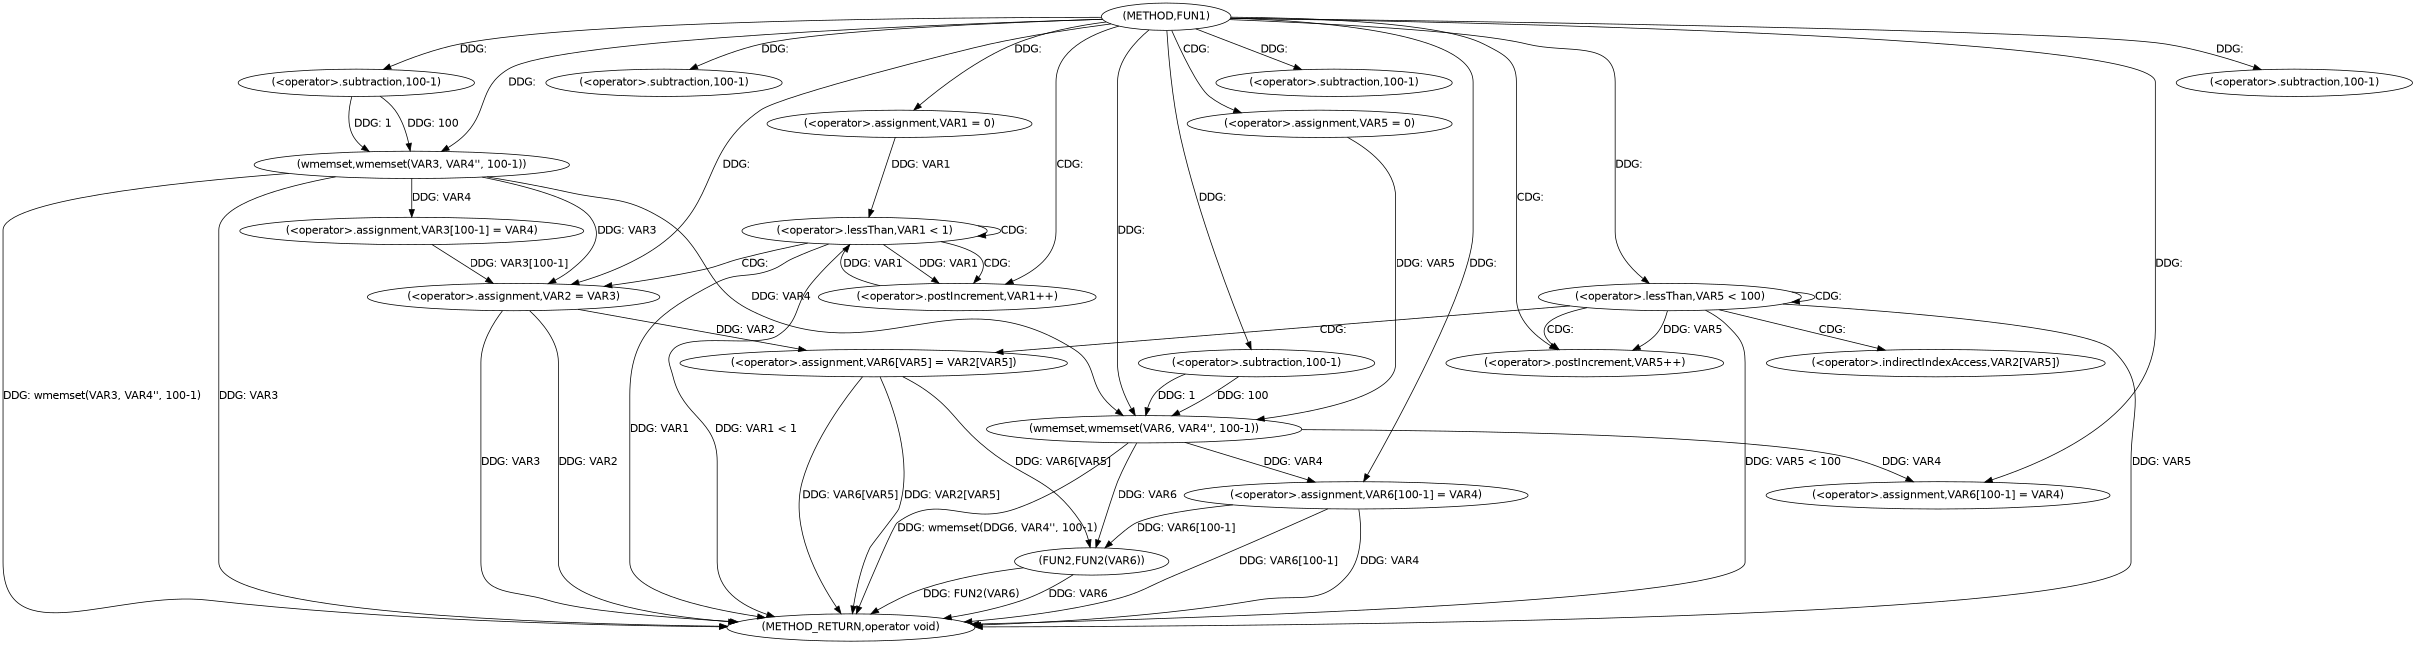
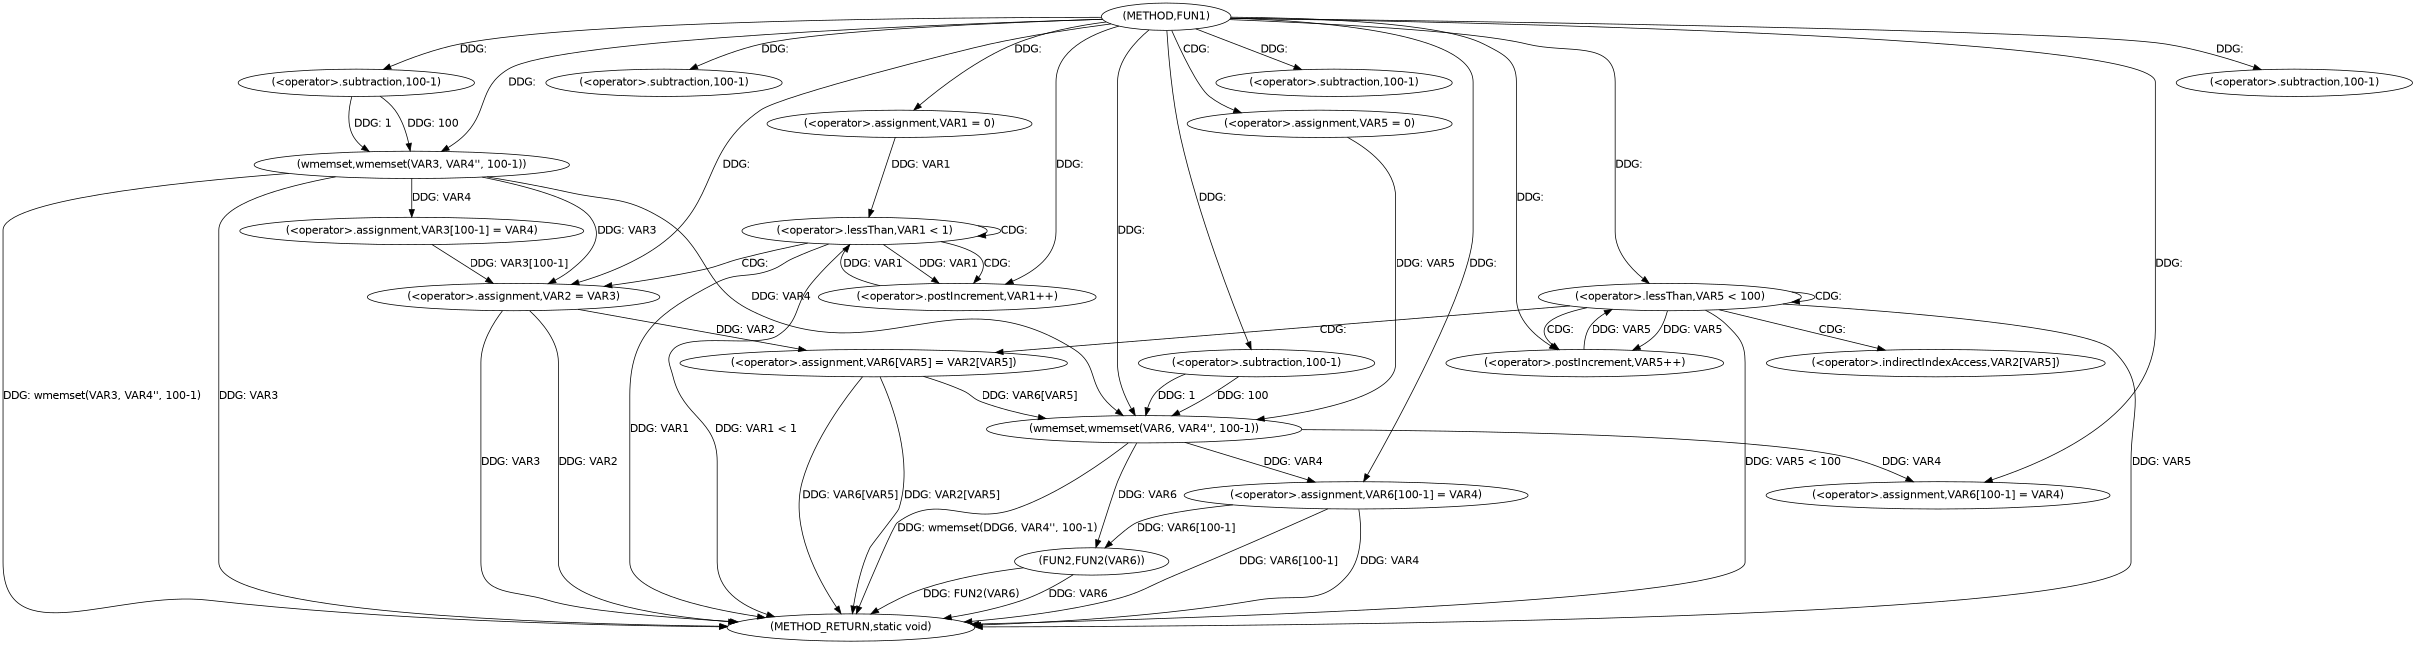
edge "(METHOD,FUN1)" -> "(<operator>.postIncrement,VAR1++)": label "CDG: " -> "DDG: "
edge "(METHOD,FUN1)" -> "(<operator>.postIncrement,VAR5++)": label "CDG: " -> "DDG: "
edge "(<operator>.postIncrement,VAR5++)" -> "(<operator>.lessThan,VAR5 < 100)": added, label "DDG: VAR5"
edge "(<operator>.assignment,VAR6[VAR5] = VAR2[VAR5])" -> "(FUN2,FUN2(VAR6))": now "(<operator>.assignment,VAR6[VAR5] = VAR2[VAR5])" -> "(wmemset,wmemset(VAR6, VAR4'', 100-1))"
node "(METHOD_RETURN,operator void)": label "(METHOD_RETURN,operator void)" -> "(METHOD_RETURN,static void)"
